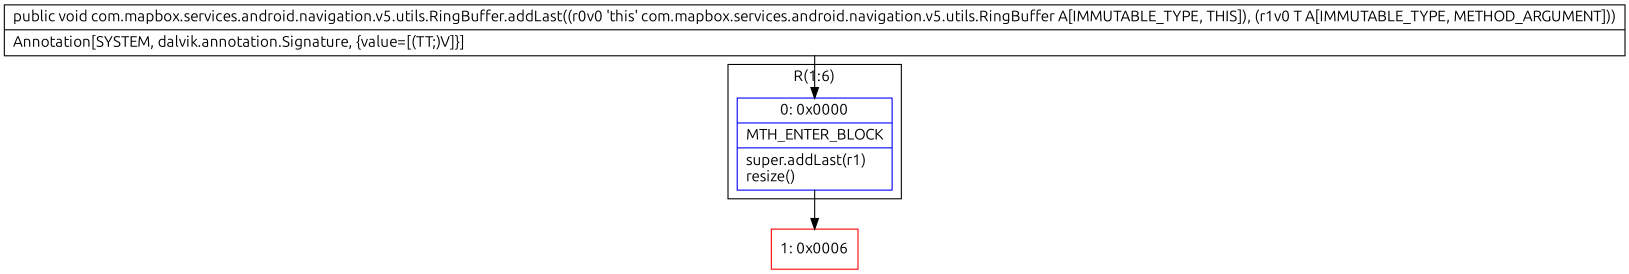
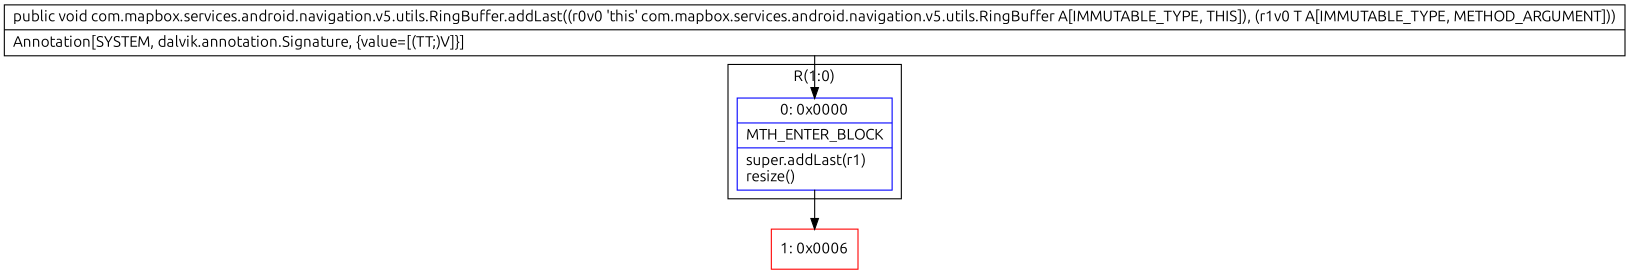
cluster "R(1:6)": label "R(1:6)" -> "R(1:0)"
